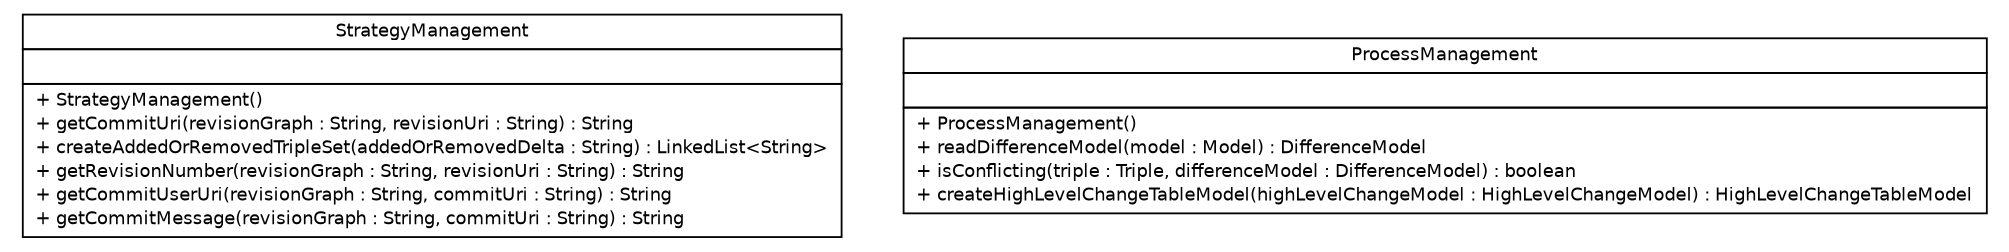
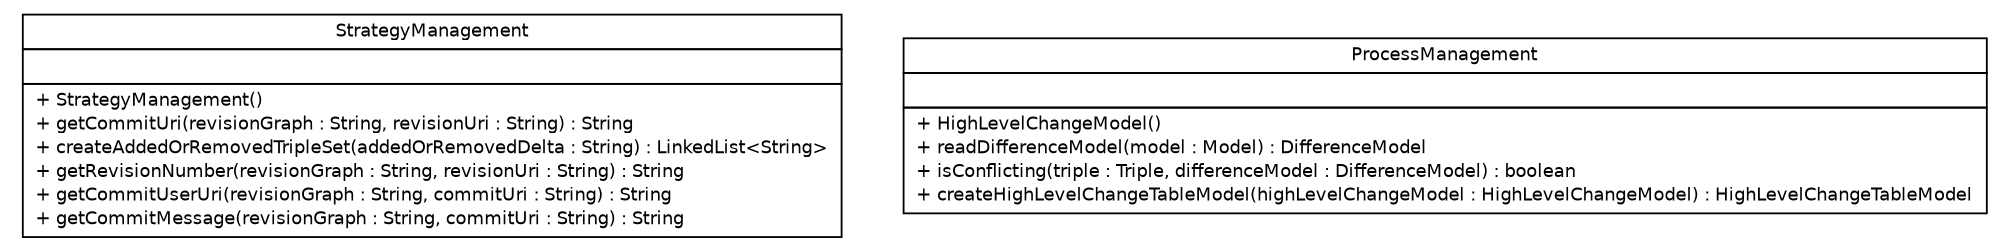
node "ProcessManagement": text "+ ProcessManagement()" -> "+ HighLevelChangeModel()"
